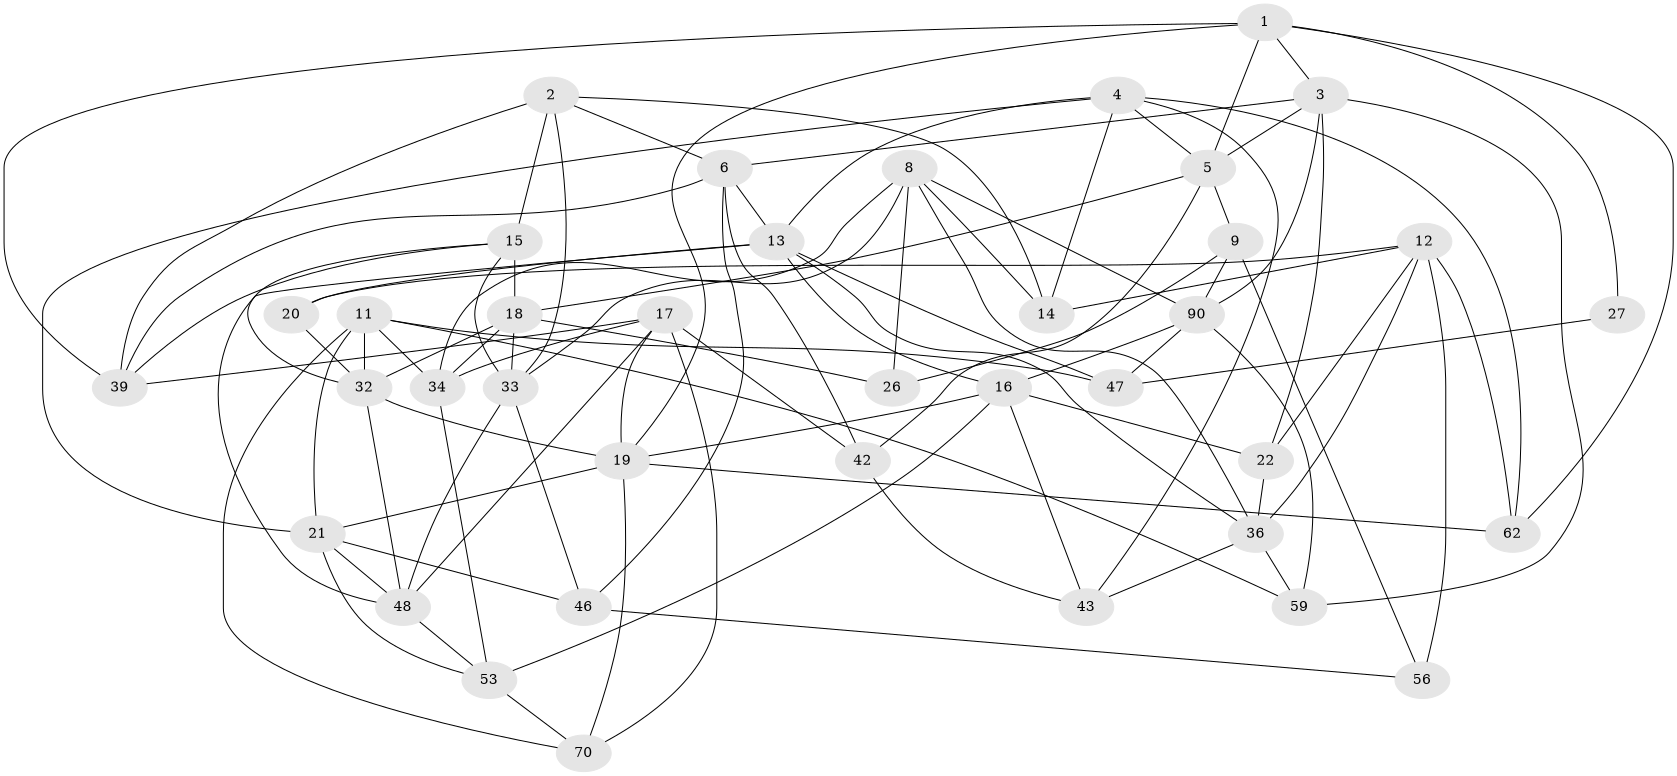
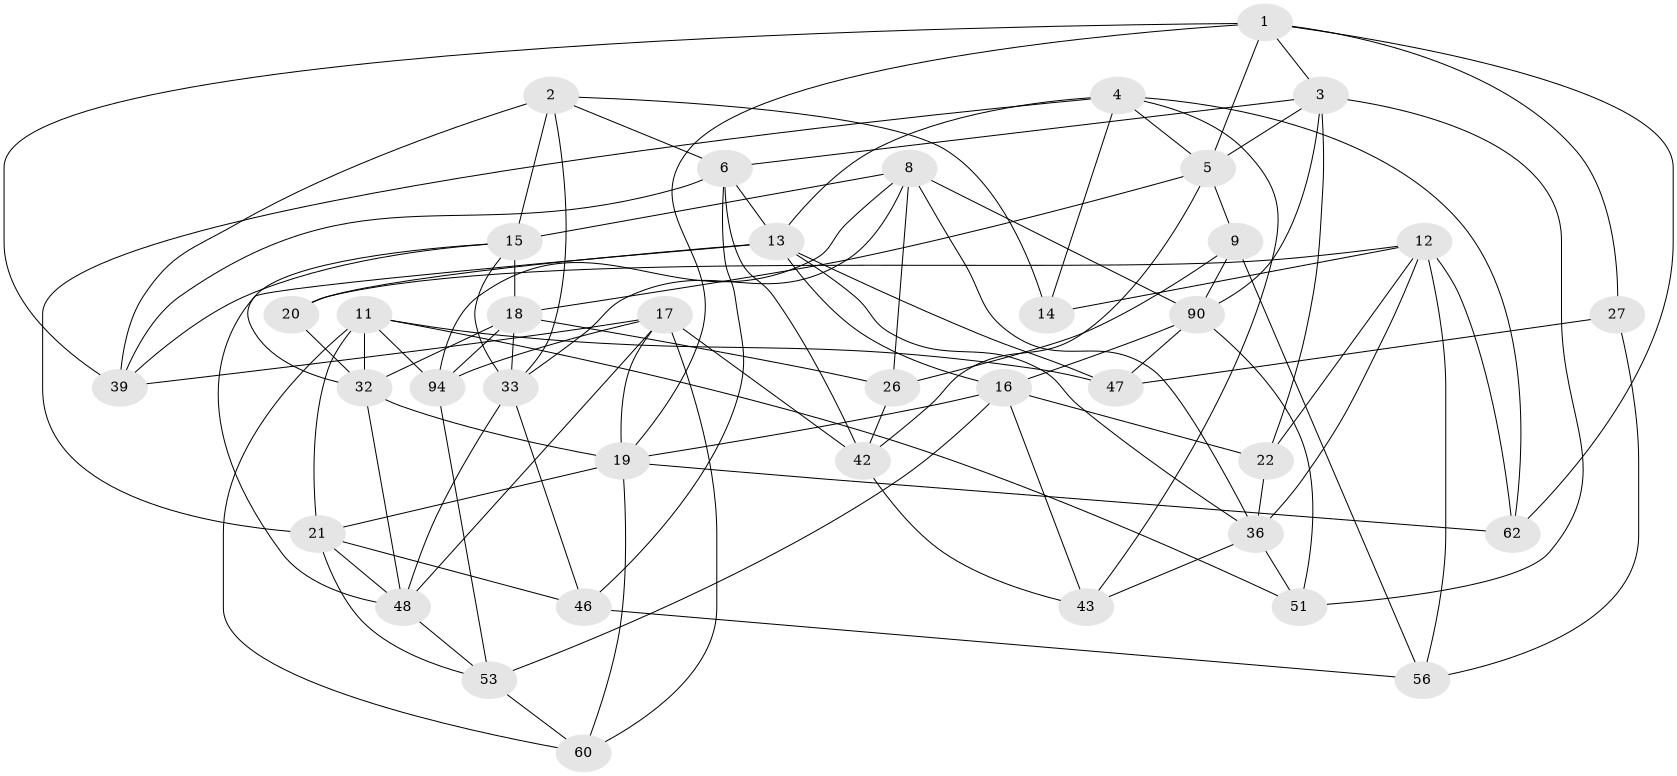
edge "8" -- "14": now "8" -- "15"
node "34": label "34" -> "94"
edge "26" -- "42": added
edge "27" -- "56": added
node "59": label "59" -> "51"
node "70": label "70" -> "60"
